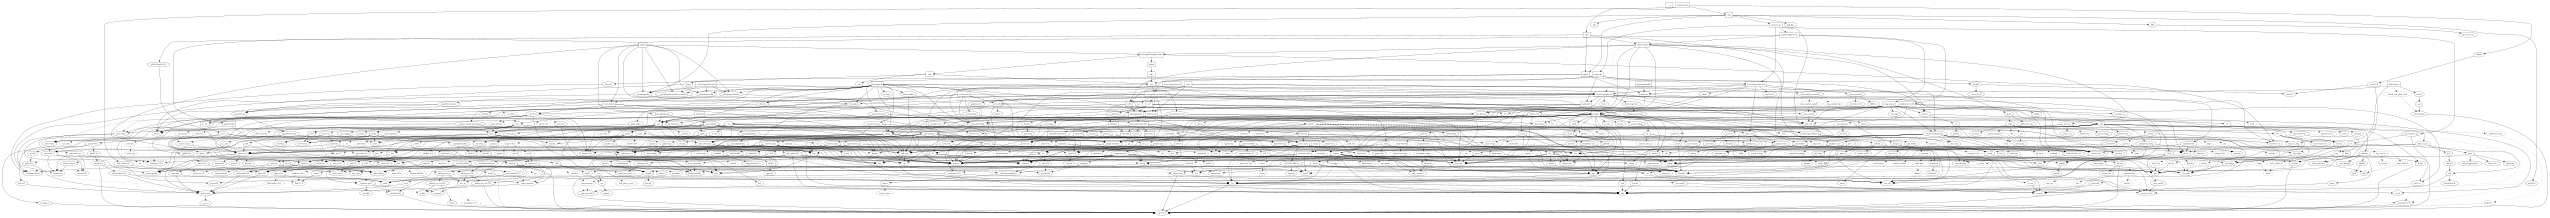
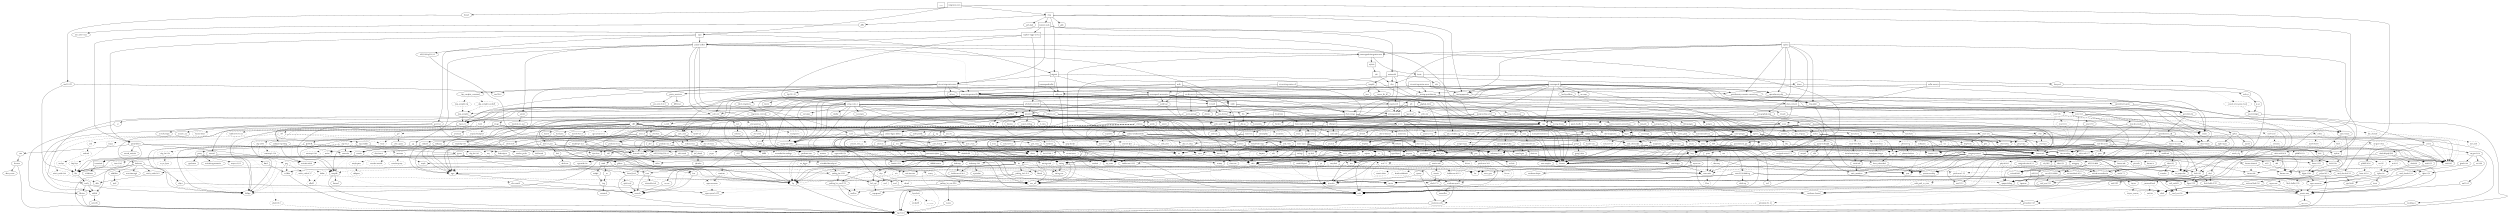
edge "jormungandr-automation" -> "json": now "tempdir" -> "json"
edge "rkyv" -> "hashbrown 0.12.3": reversed
node "atty": added
node "pq-sys": added
edge "notify" -> "libc": reversed
edge "uriparse" -> "byteorder": now "curve25519-dalek-ng" -> "byteorder"
edge "log" -> "os_info": reversed
